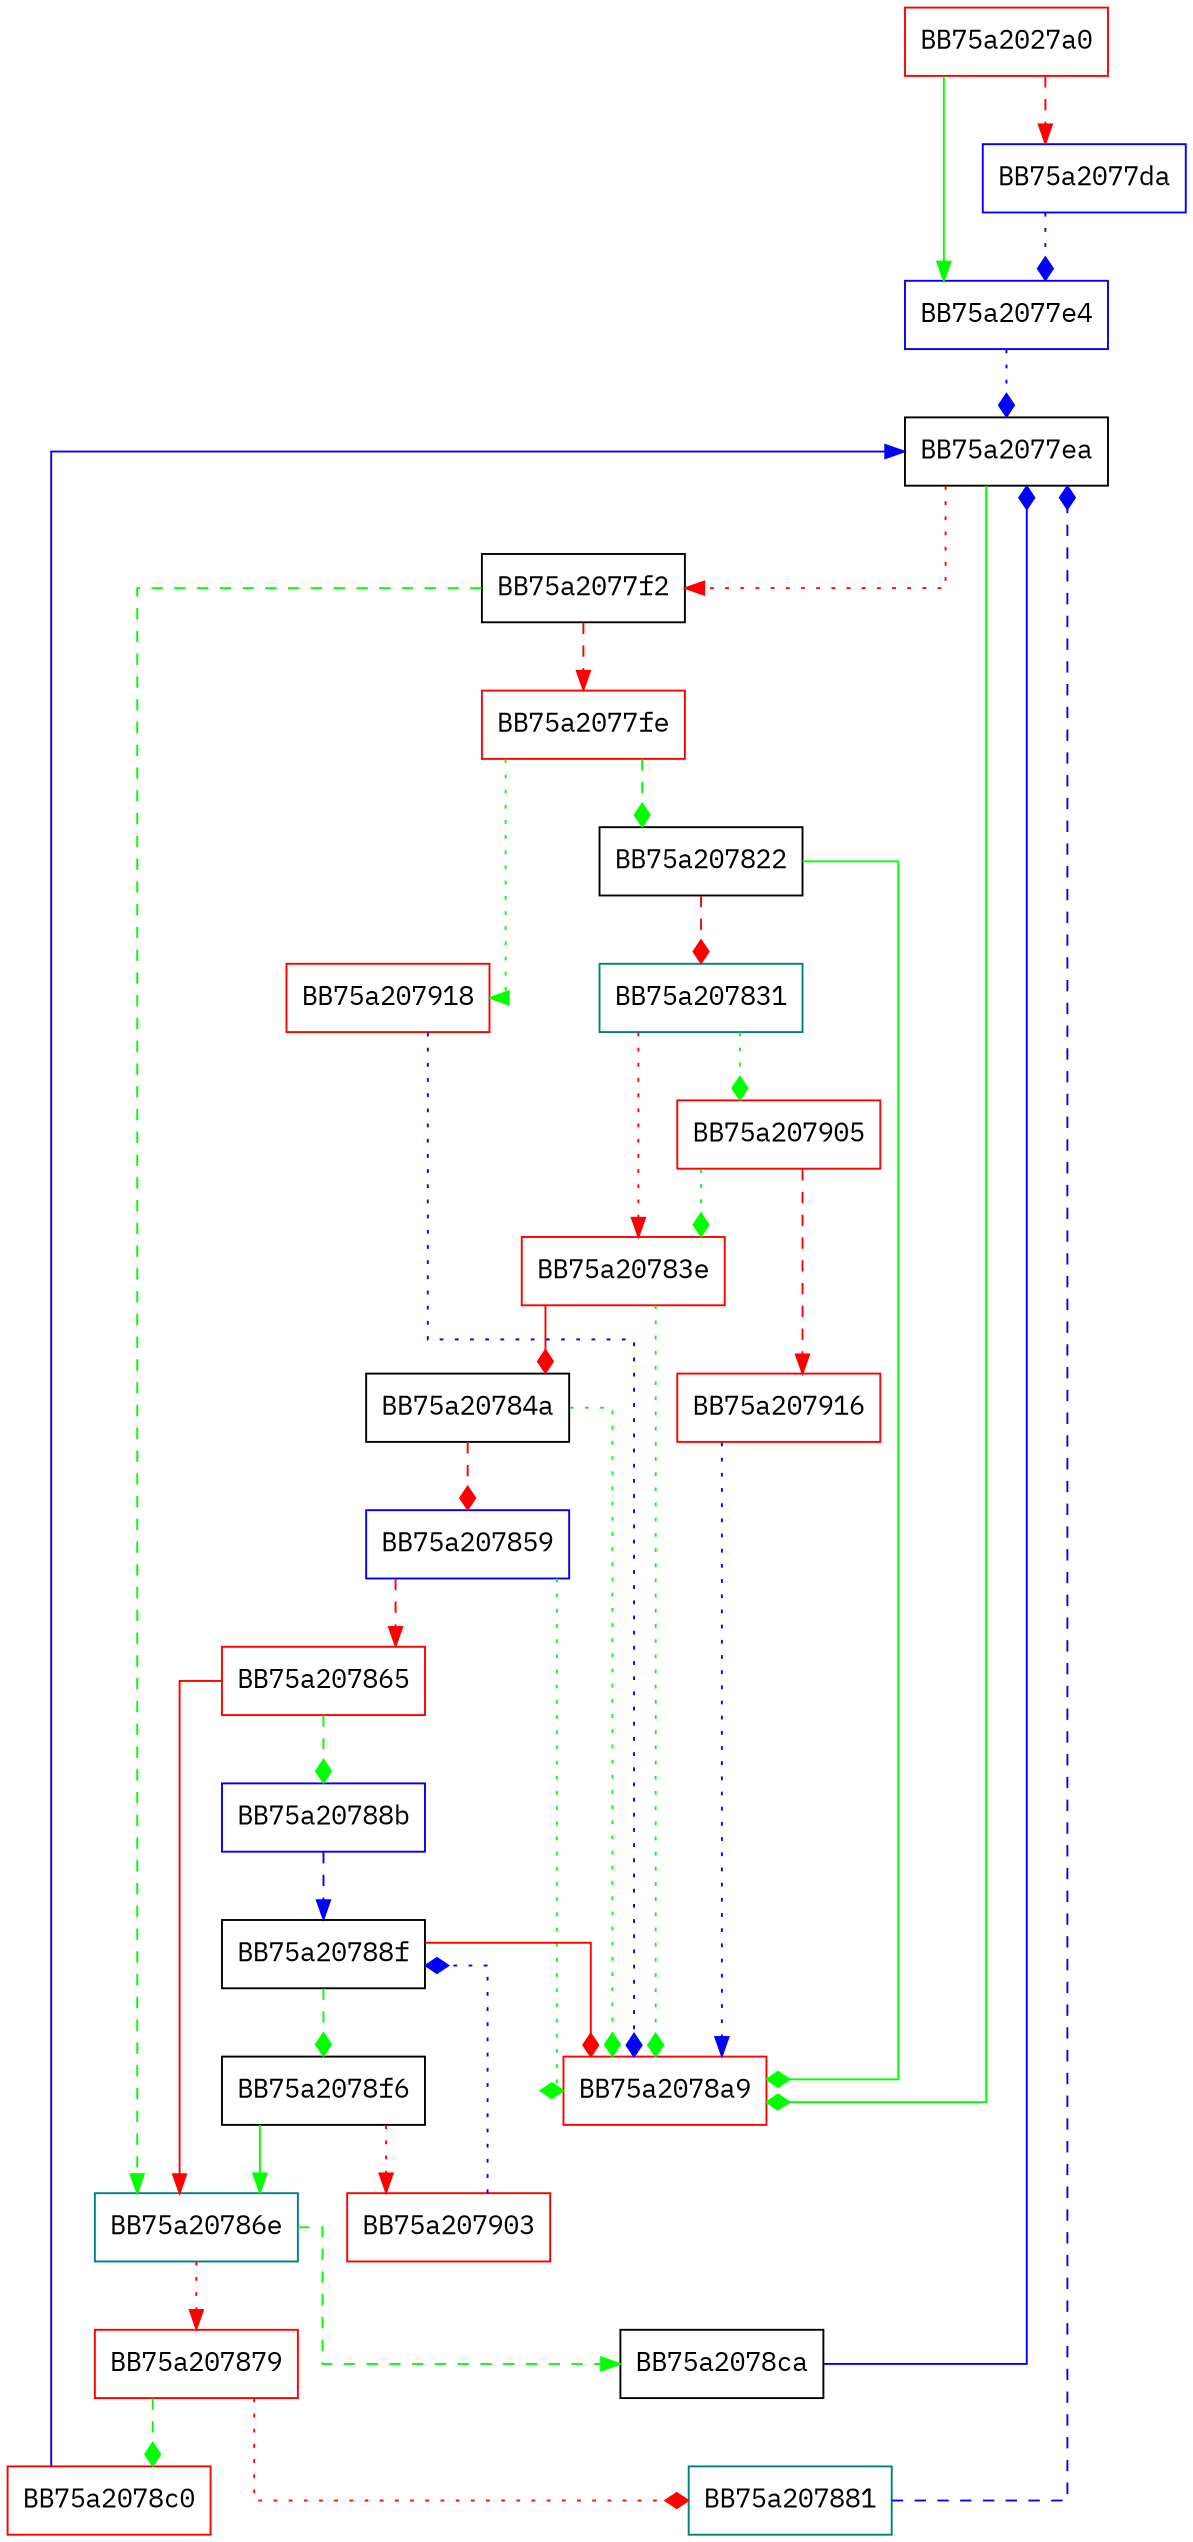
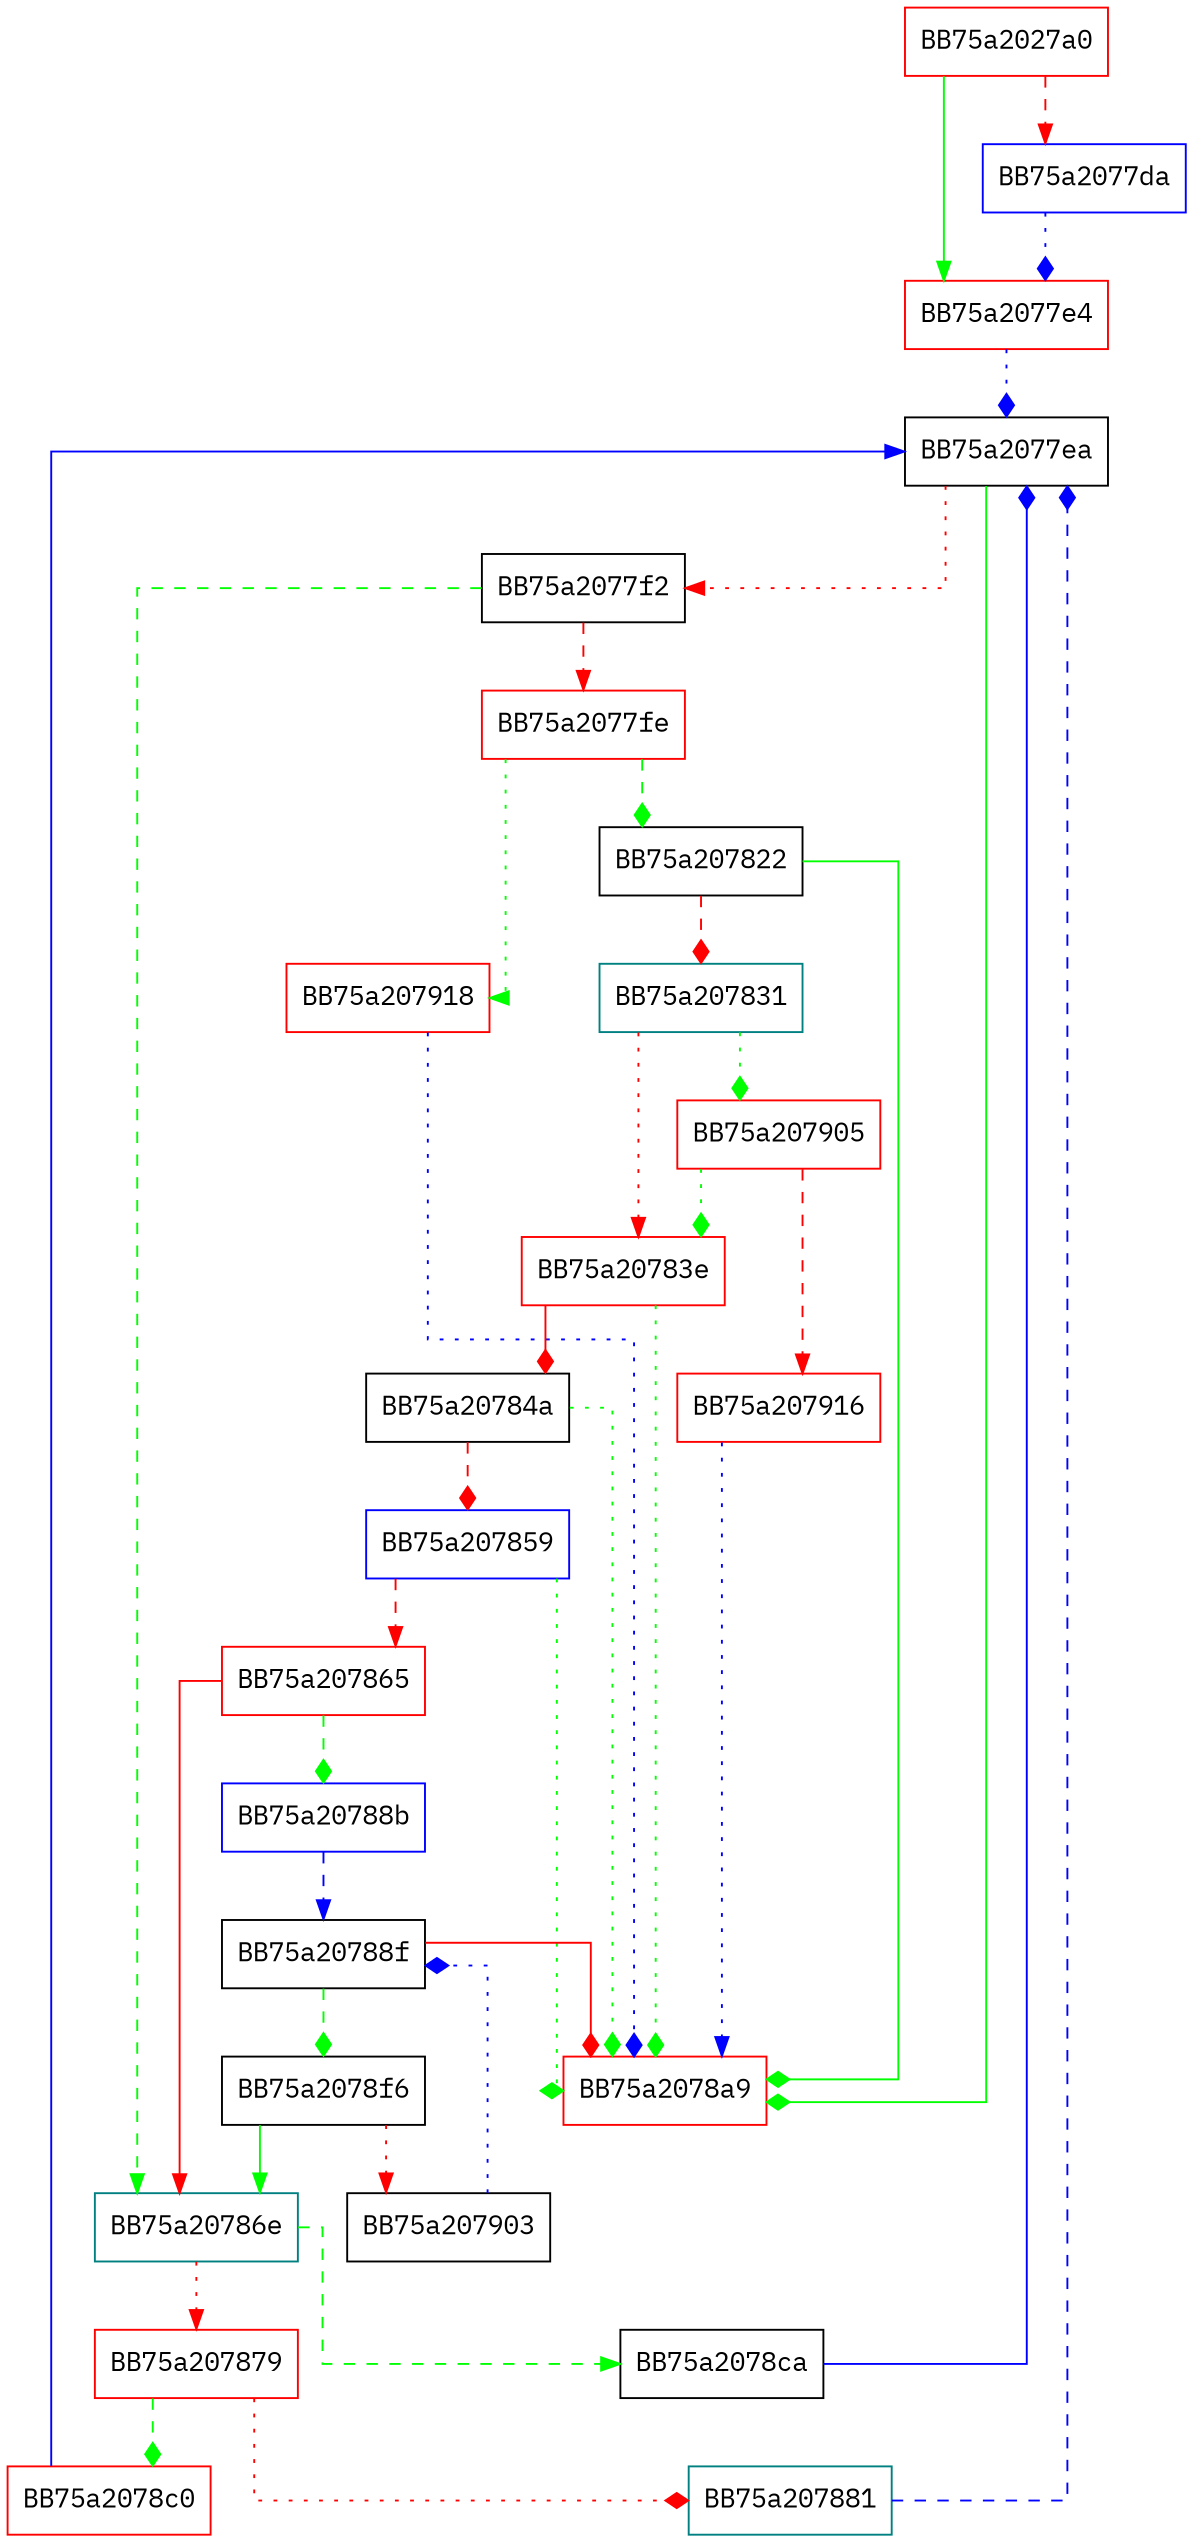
node "BB75a2077e4": color blue -> red
node "BB75a207903": color red -> black
